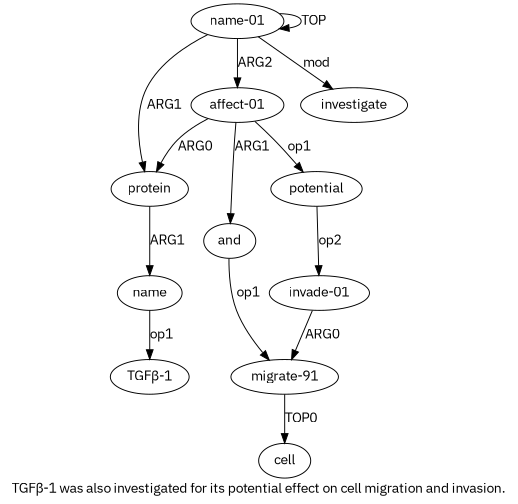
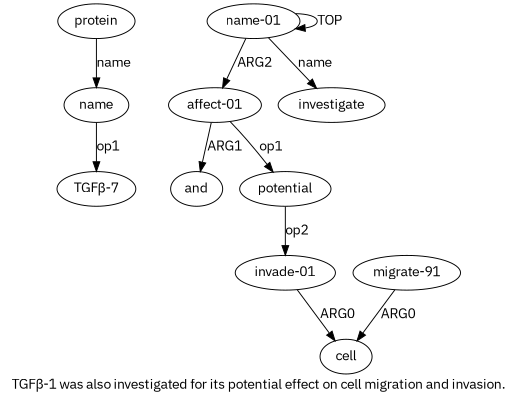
edge "name-01" -> "investigate": label "mod" -> "name"
edge "name-01" -> "protein": removed, label "ARG1"
edge "affect-01" -> "protein": removed, label "ARG0"
edge "protein" -> "name": label "ARG1" -> "name"
edge "and" -> "migrate-91": removed, label "op1"
edge "invade-01" -> "migrate-91": now "invade-01" -> "cell"
node "TGFβ-1": label "TGFβ-1" -> "TGFβ-7"
edge "migrate-91" -> "cell": label "TOP0" -> "ARG0"
